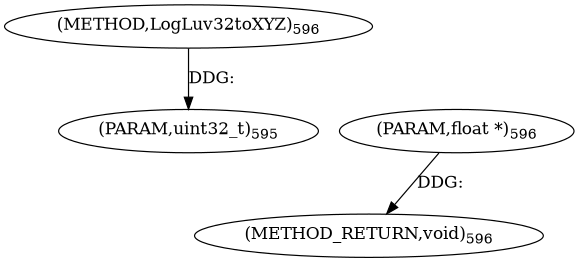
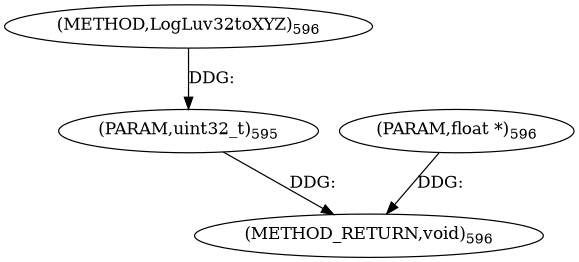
edge "(PARAM,uint32_t)" -> "(METHOD_RETURN,void)": added, label "DDG:"
